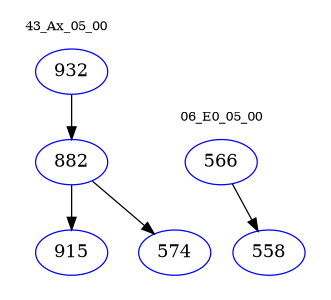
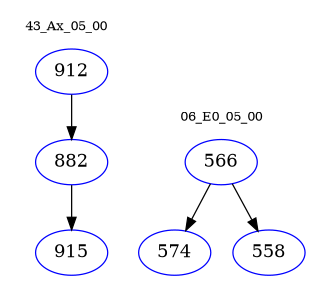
node "932": label "932" -> "912"
edge "882" -> "574": now "566" -> "574"
